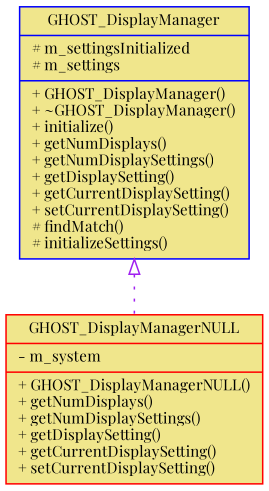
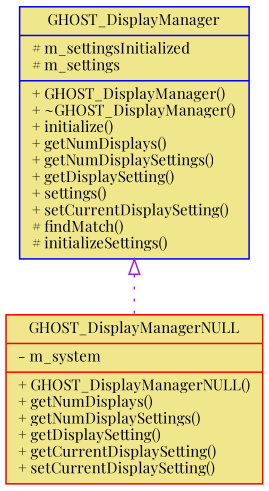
node "GHOST_DisplayManager": text "+ getCurrentDisplaySetting()" -> "+ settings()"
